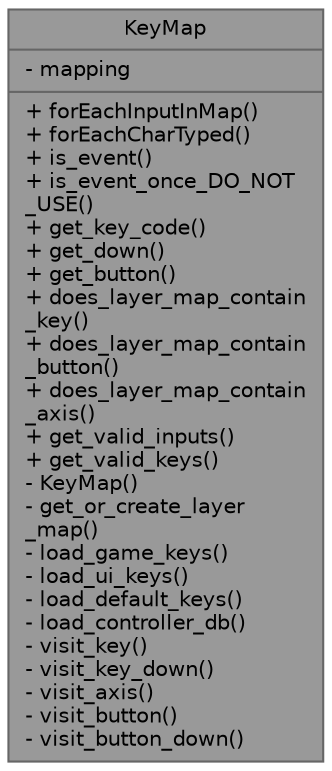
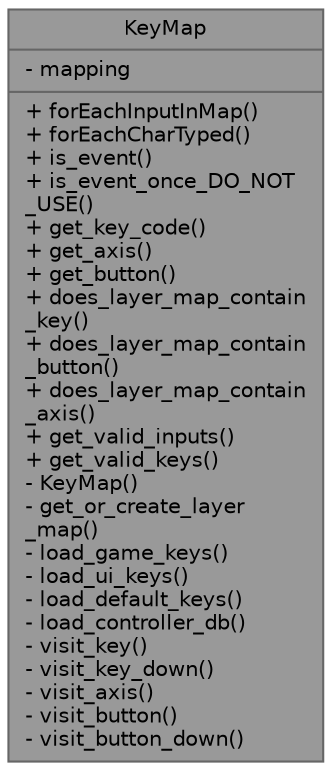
node "KeyMap": text "+ get_down()" -> "+ get_axis()"
